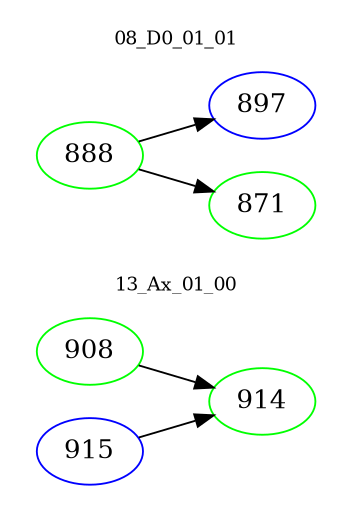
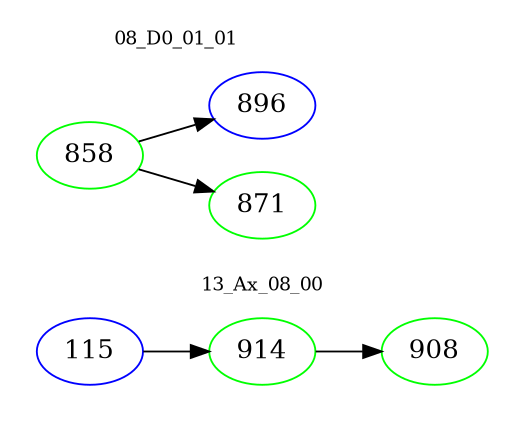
node "897": label "897" -> "896"
node "888": label "888" -> "858"
cluster "13_Ax_01_00": label "13_Ax_01_00" -> "13_Ax_08_00"
edge "908" -> "914": reversed
node "915": label "915" -> "115"
